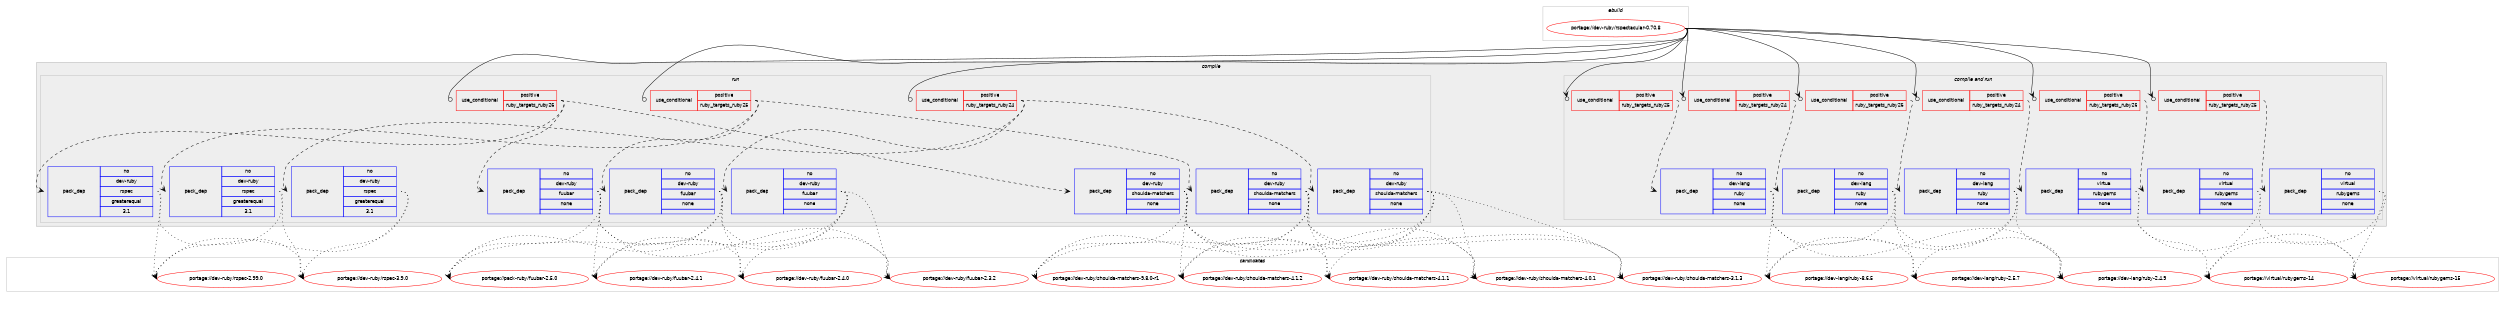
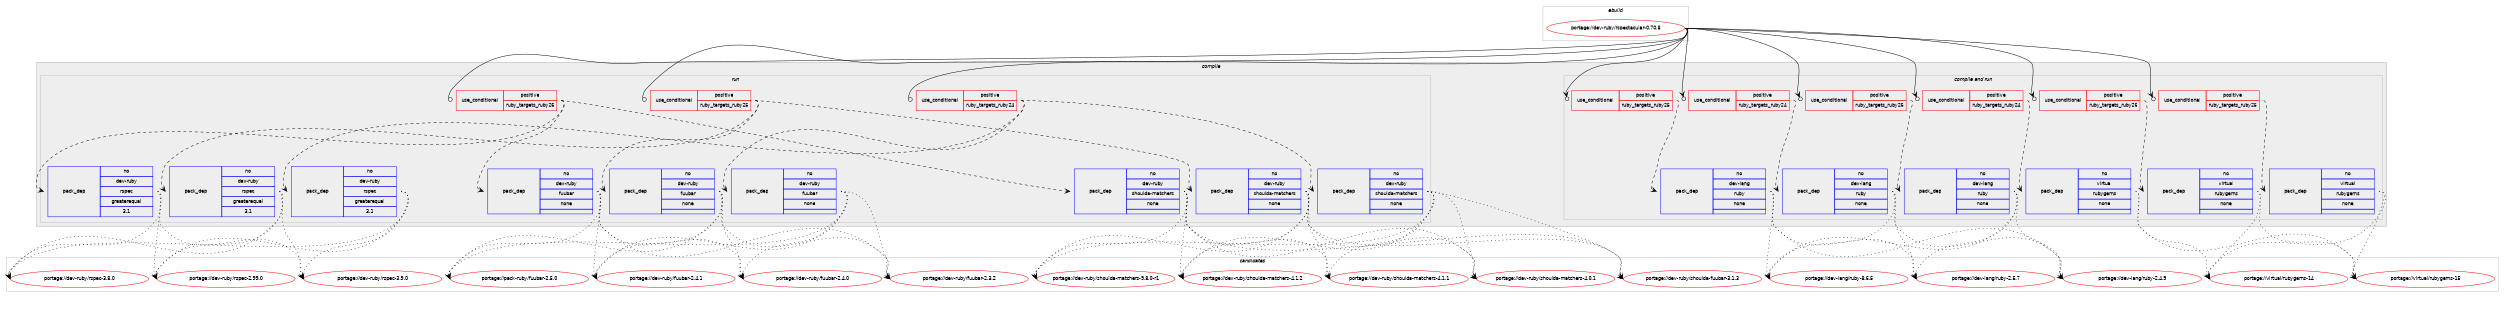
node "portage://dev-ruby/rspec-3.8.0": added
node "portage://dev-ruby/shoulda-matchers-3.1.3": label "portage://dev-ruby/shoulda-matchers-3.1.3" -> "portage://dev-ruby/shoulda-fuubar-3.1.3"
